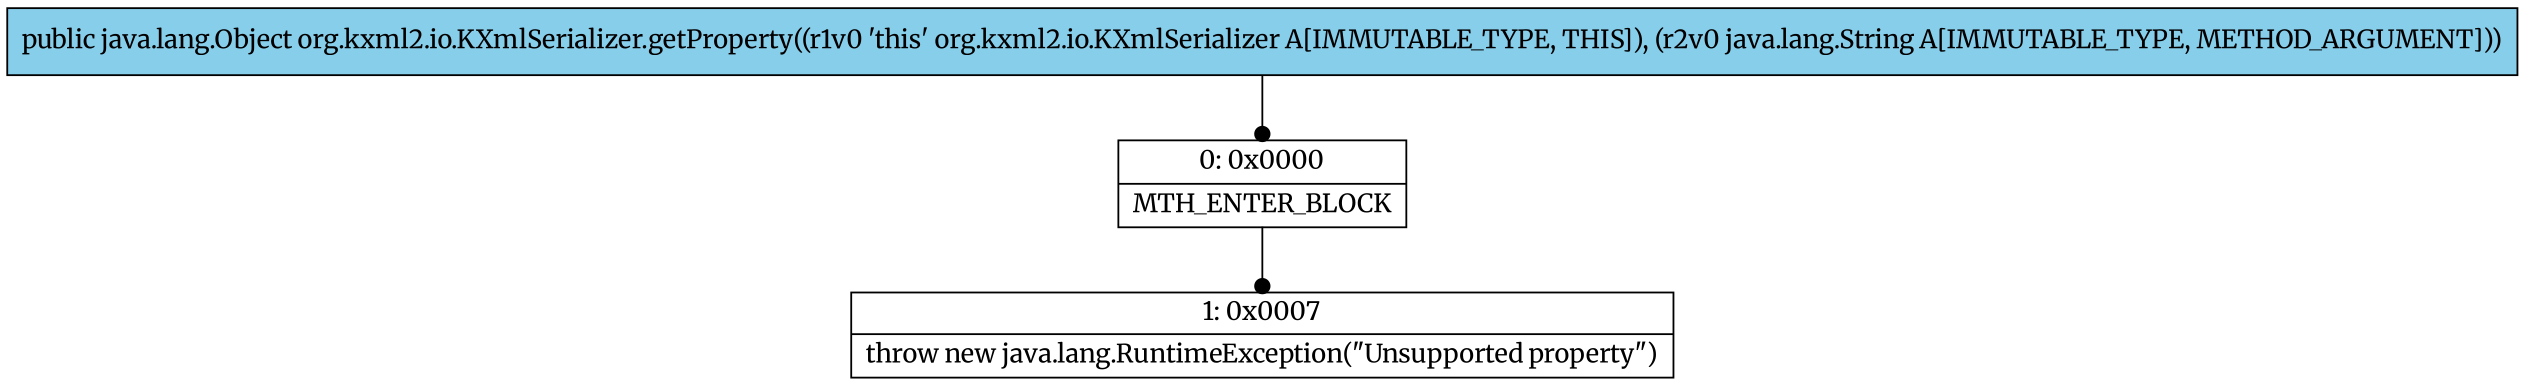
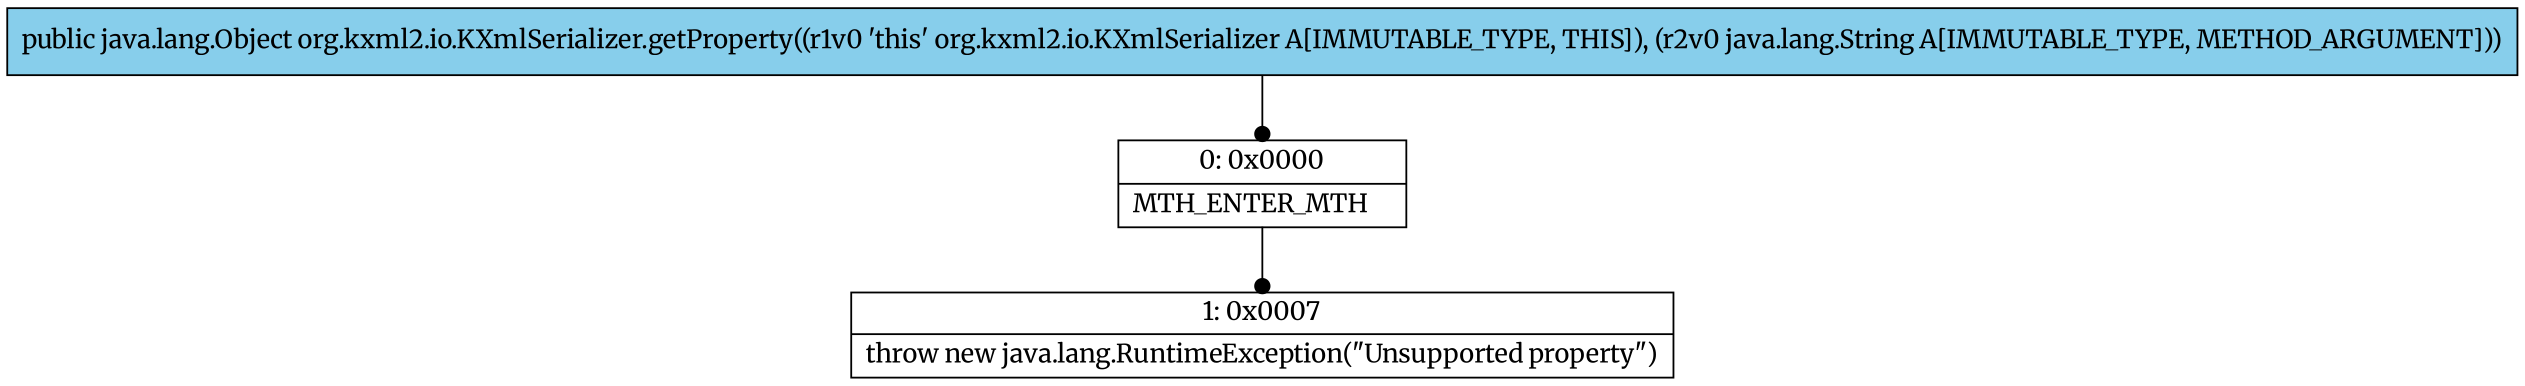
node "0: 0x0000": text "MTH_ENTER_BLOCK" -> "MTH_ENTER_MTH"
